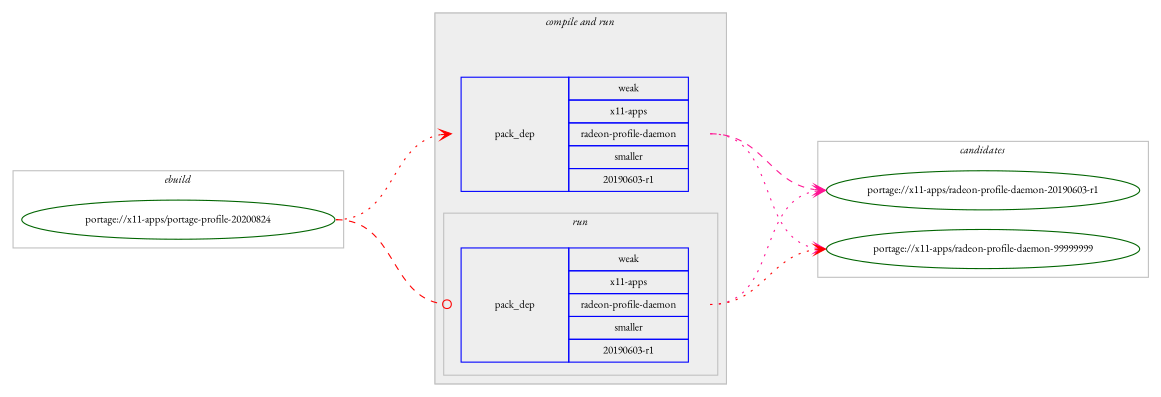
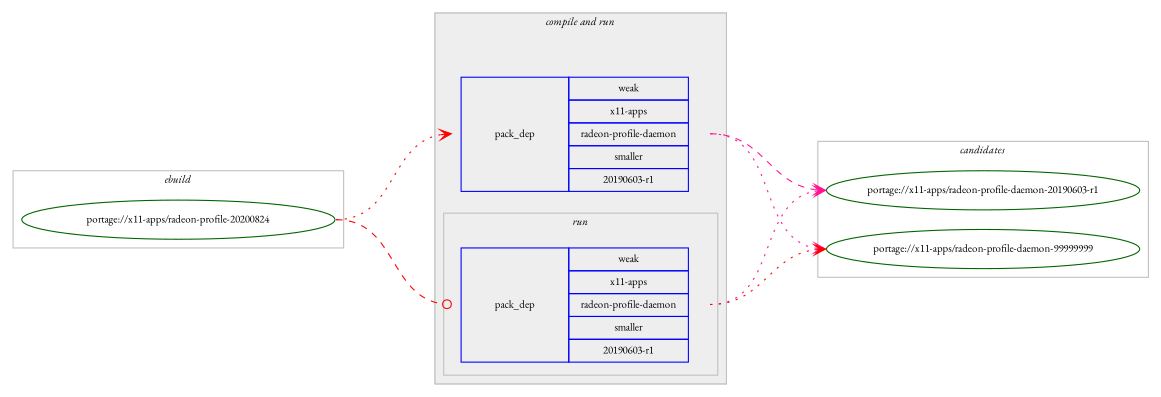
node "portage://x11-apps/portage-profile-20200824": label "portage://x11-apps/portage-profile-20200824" -> "portage://x11-apps/radeon-profile-20200824"
